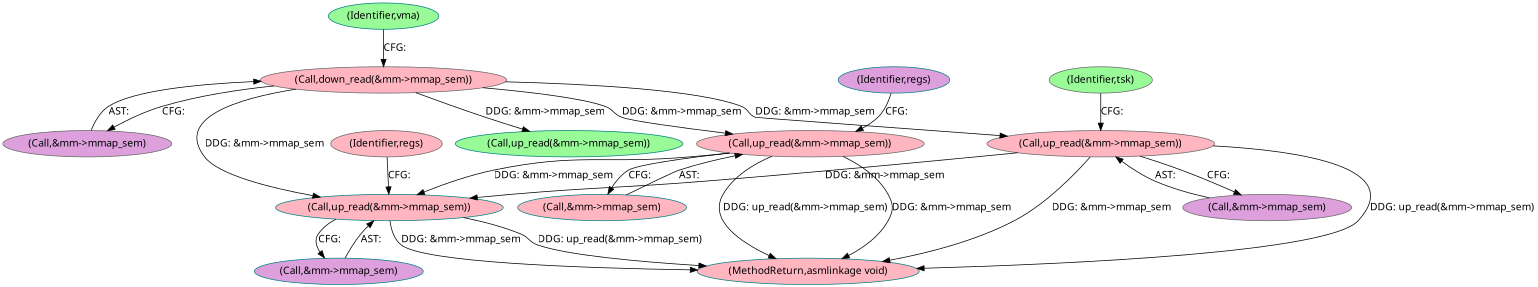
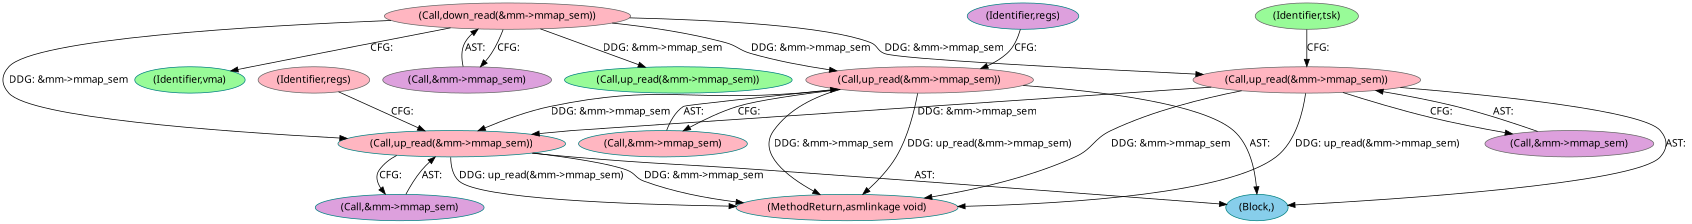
edge "(Identifier,vma)" -> "(Call,down_read(&mm->mmap_sem))": reversed
node "(Block,)": added
